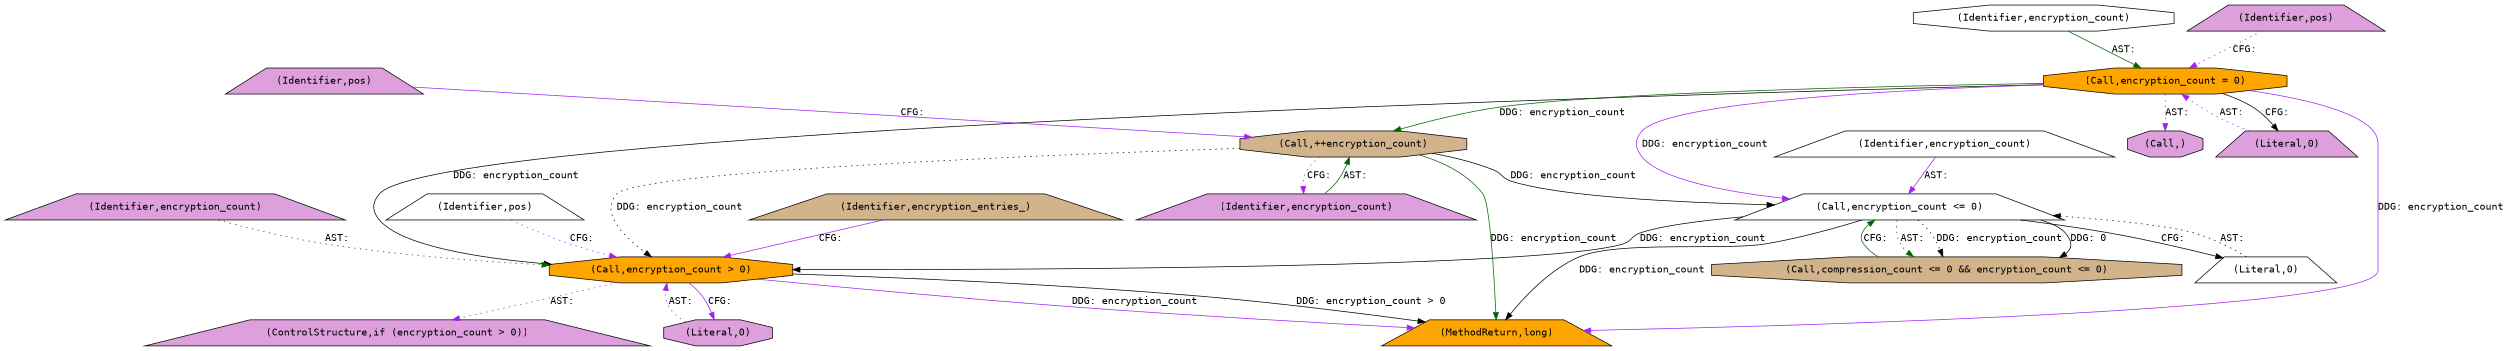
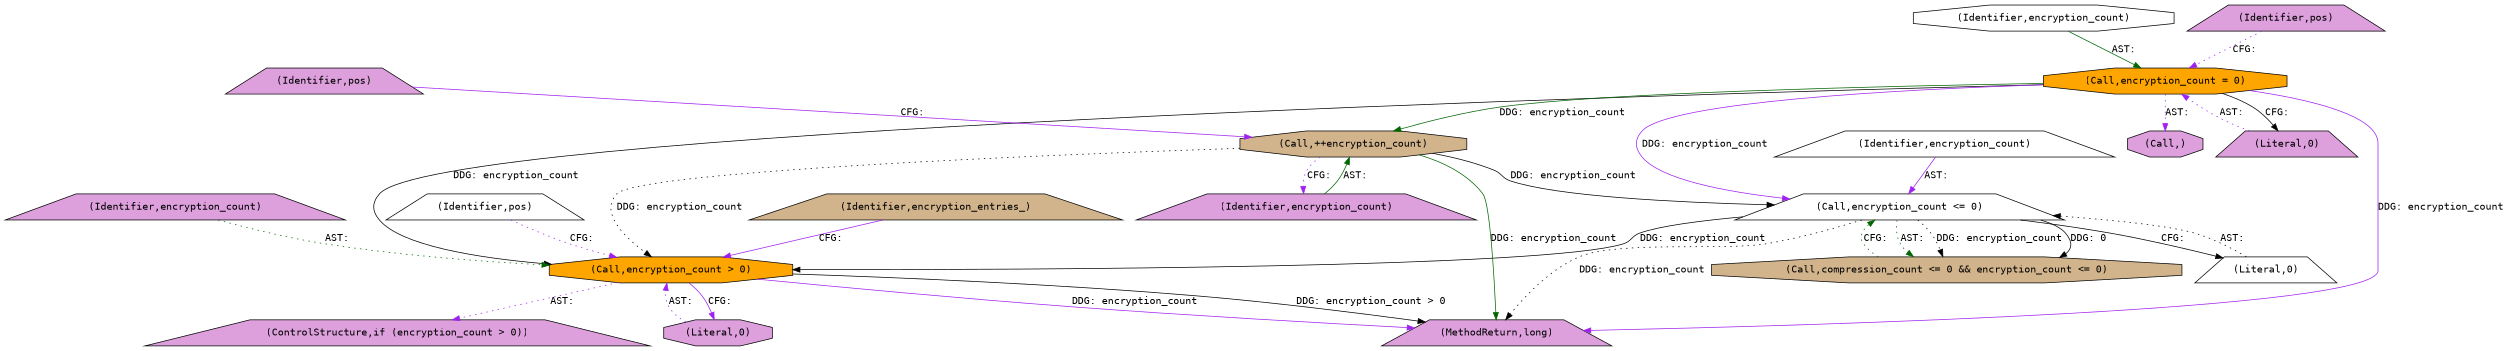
edge "(Call,compression_count <= 0 && encryption_count <= 0)" -> "(Call,encryption_count <= 0)": style solid -> dotted
edge "(Call,encryption_count <= 0)" -> "(MethodReturn,long)": style solid -> dotted
node "(MethodReturn,long)": fillcolor orange -> plum
